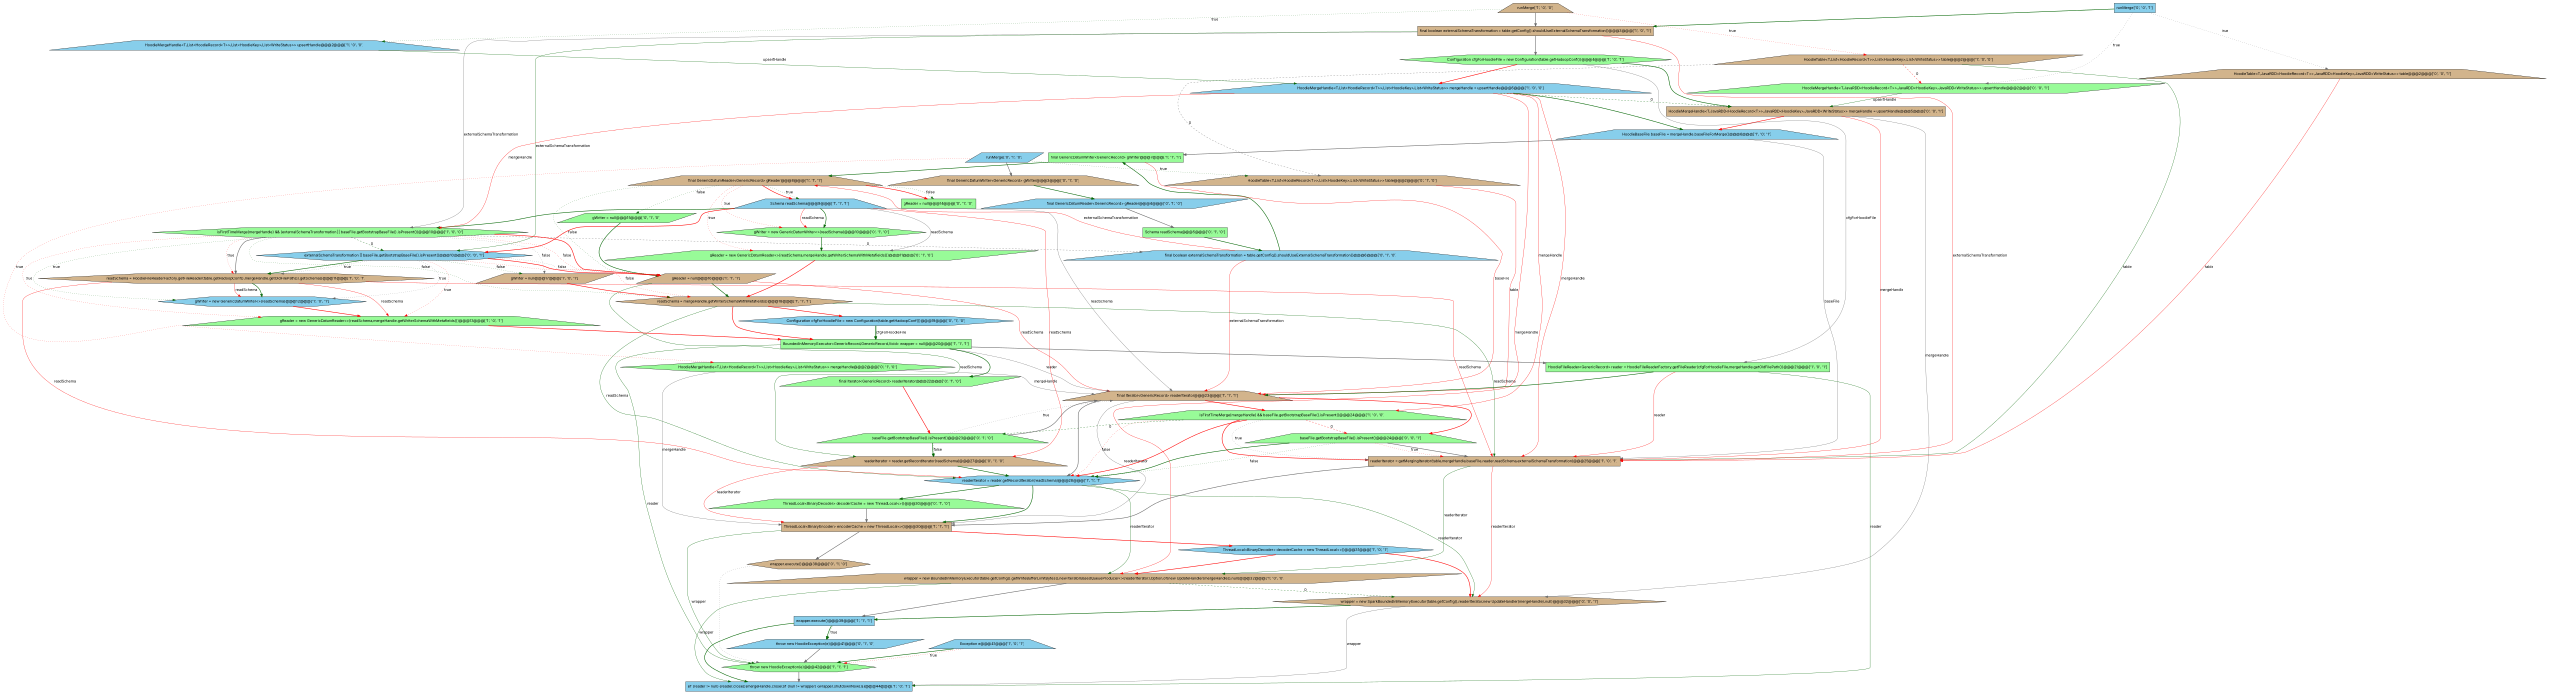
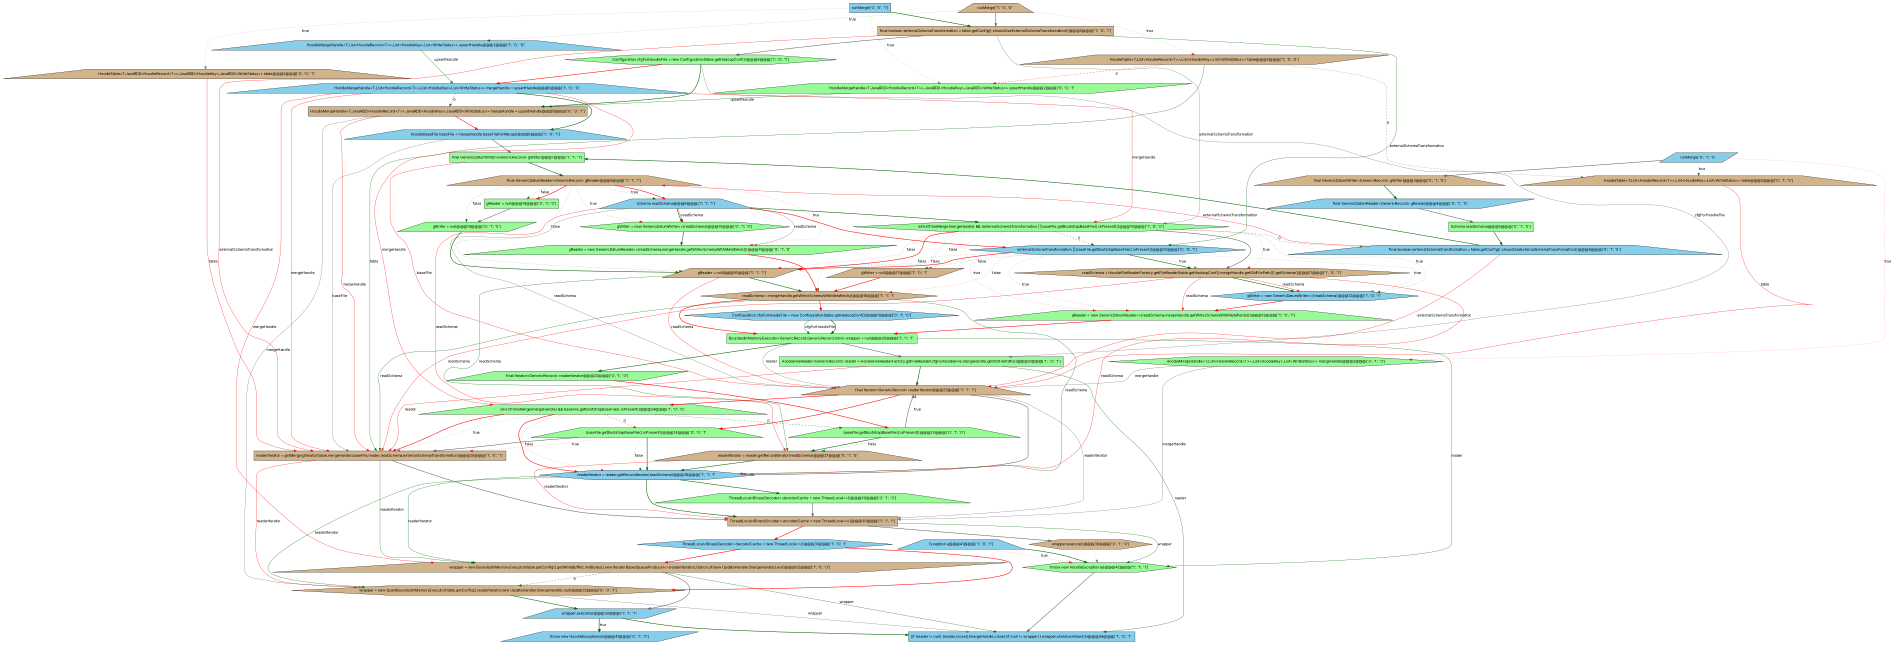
edge "gReader = null@@@14@@@['0', '1', '0']" -> "gWriter = null@@@15@@@['0', '1', '0']": added
node "wrapper.execute()@@@39@@@['1', '1', '1']": shape box -> parallelogram
edge "throw new HoodieException(e)@@@41@@@['0', '1', '0']" -> "throw new HoodieException(e)@@@42@@@['1', '1', '1']": removed
